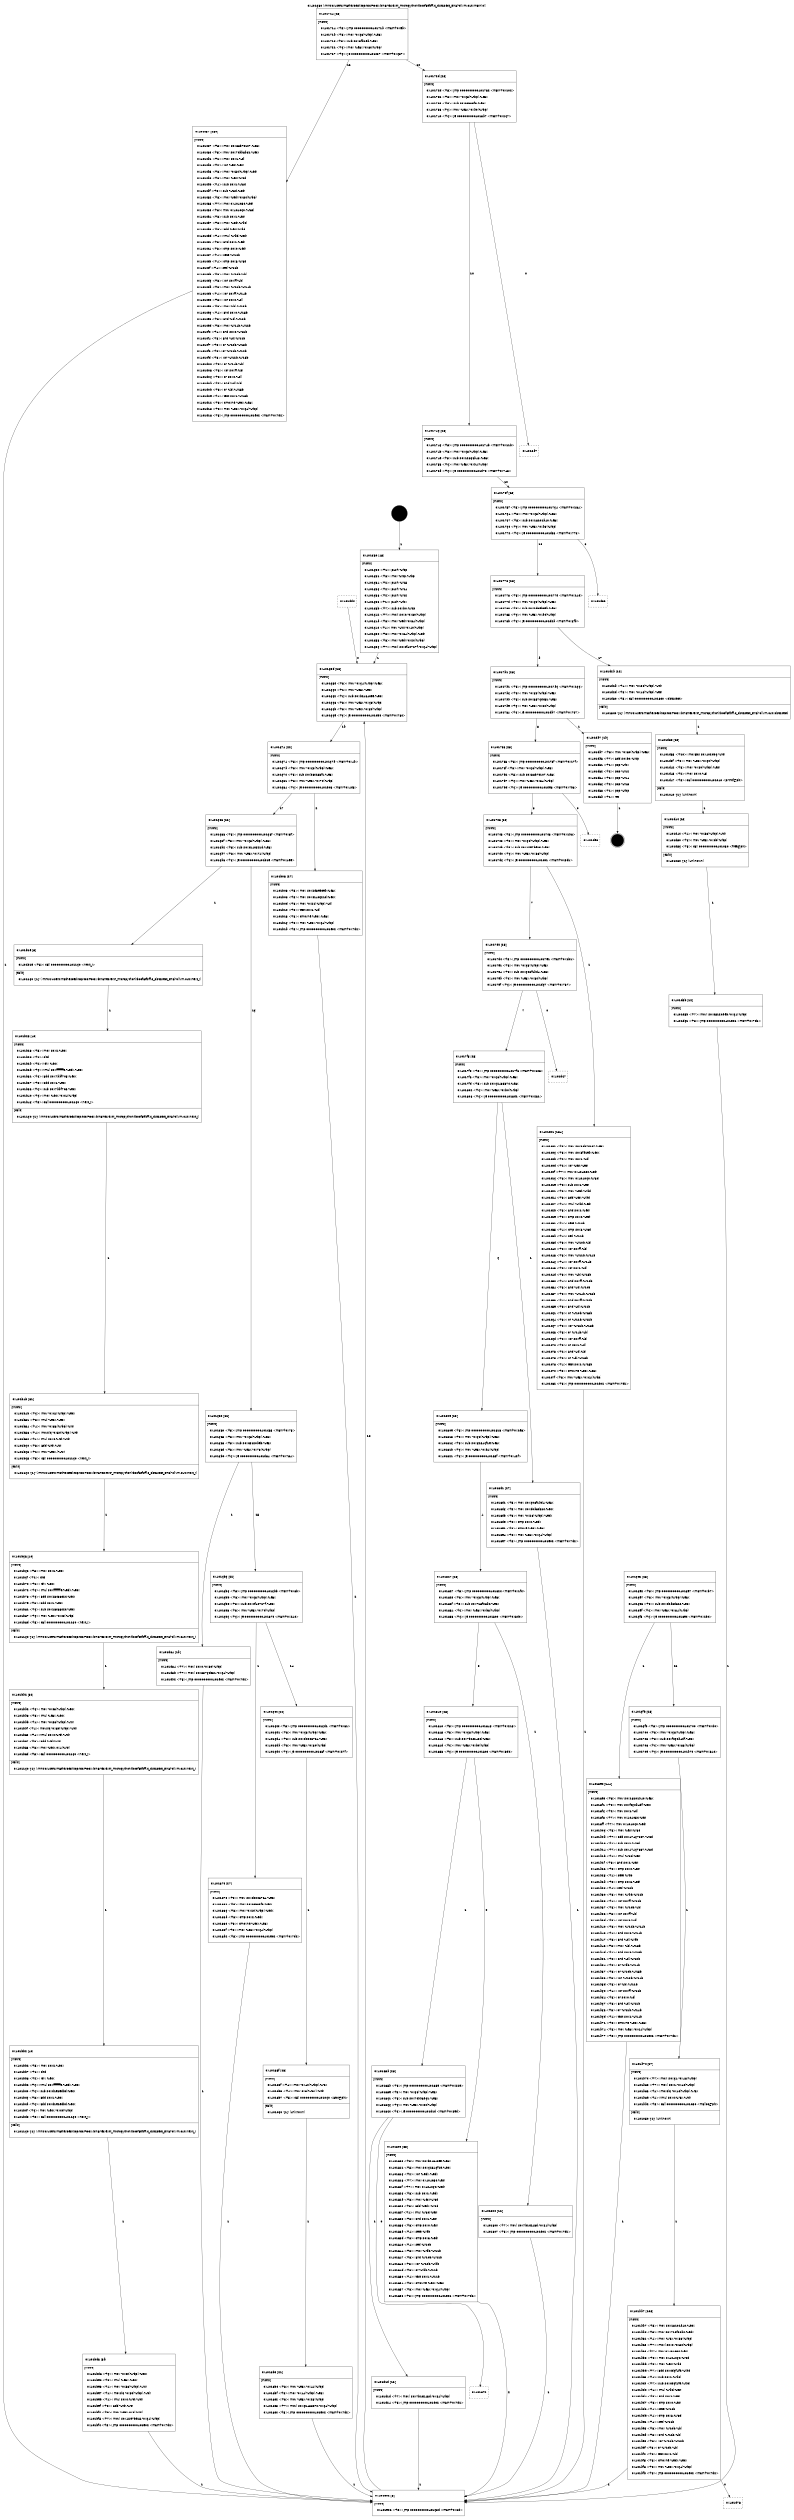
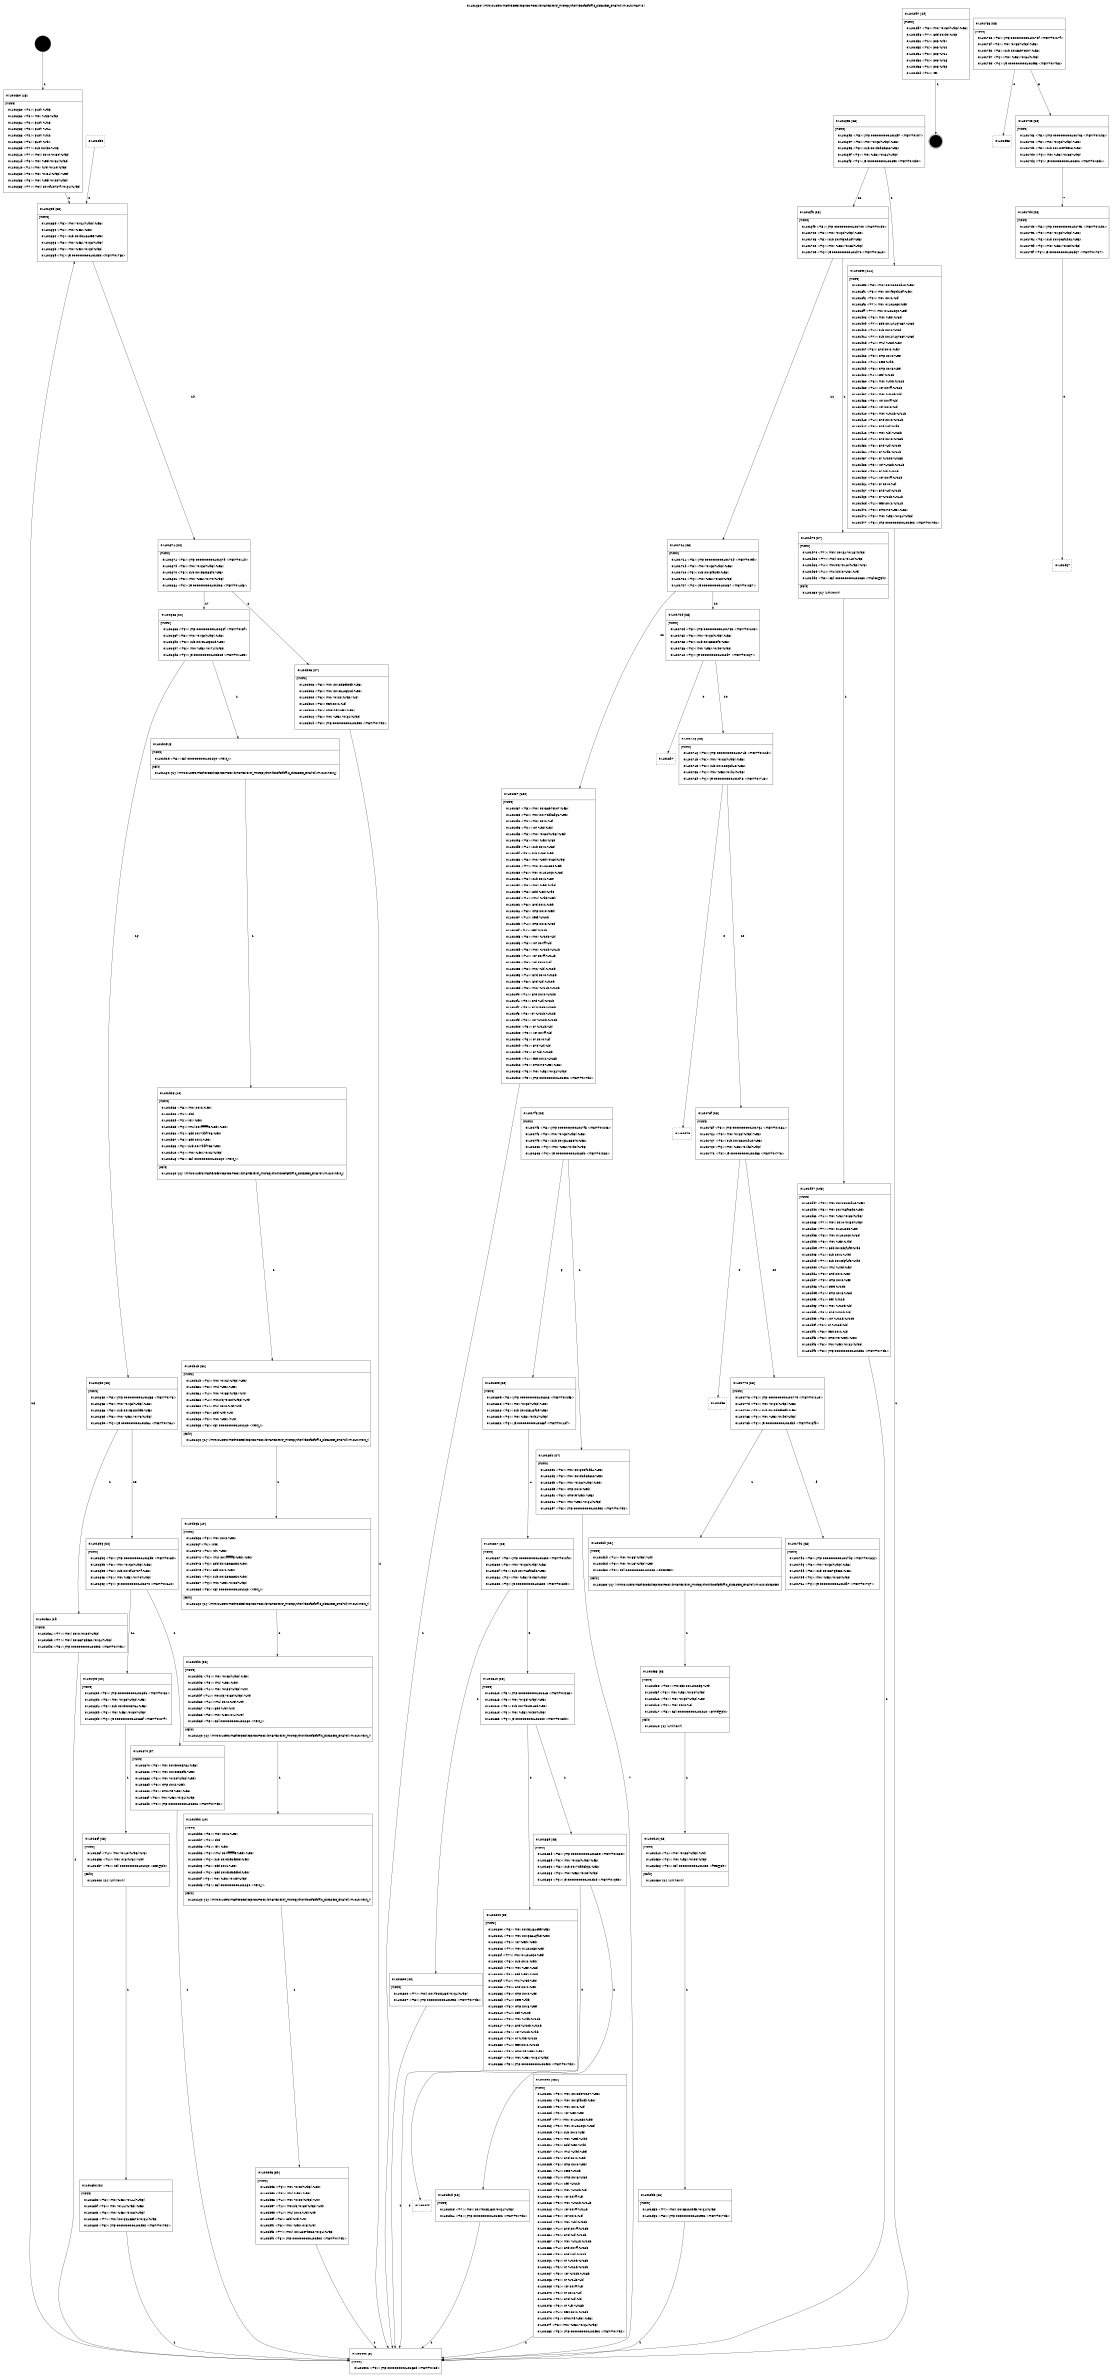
edge "0x4016fb [25]" -> "0x401714 [25]": added, label "11"
edge "0x401778 [25]" -> "0x401d29 [12]": label " 17" -> " 1"
edge "0x401791 [25]" -> "0x401d97 [19]": removed, label "1"
edge "0x401791 [25]" -> "0x4017aa [25]": removed, label "8"
edge "0x4017c3 [25]" -> "0x401c01 [134]": removed, label "1"
edge "0x4017dc [25]" -> "0x4017f5 [25]": removed, label "7"
edge "0x4018d1 [27]" -> "0x401e02 [5]": label " 1" -> " 7"
edge "0x401997 [105]" -> "0x401d73": now "0x401746 [25]" -> "0x401d73"
